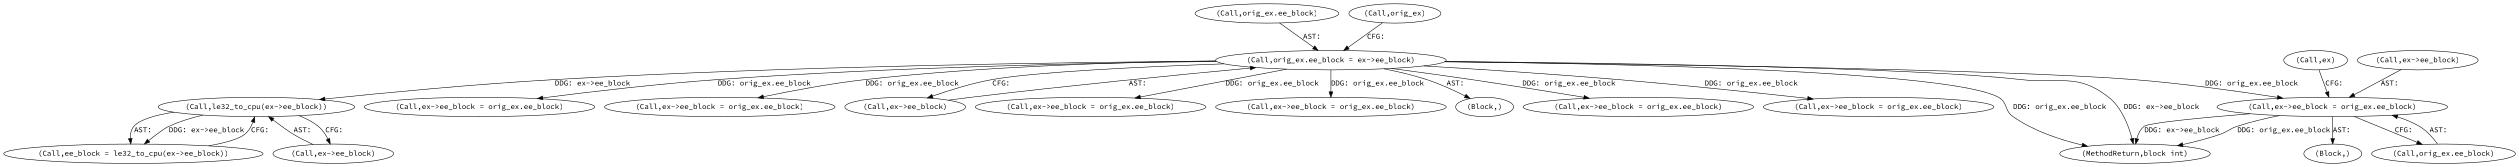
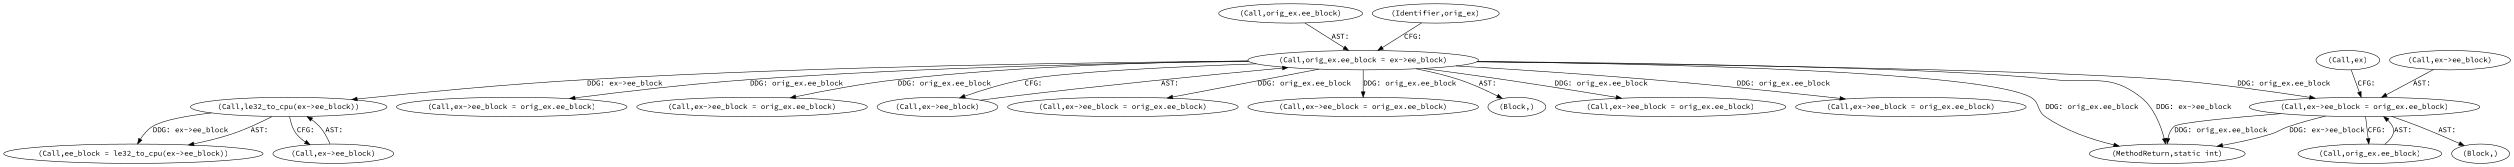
node "(Call,orig_ex)": label "(Call,orig_ex)" -> "(Identifier,orig_ex)"
edge "(Call,ee_block = le32_to_cpu(ex->ee_block))" -> "(Call,le32_to_cpu(ex->ee_block))": removed, label "CFG:"
node "(MethodReturn,block int)": label "(MethodReturn,block int)" -> "(MethodReturn,static int)"
